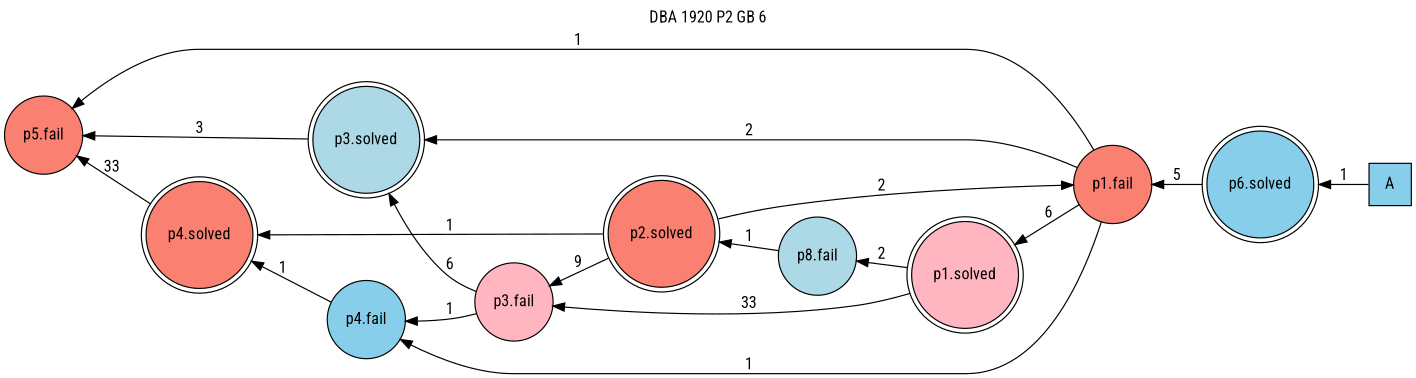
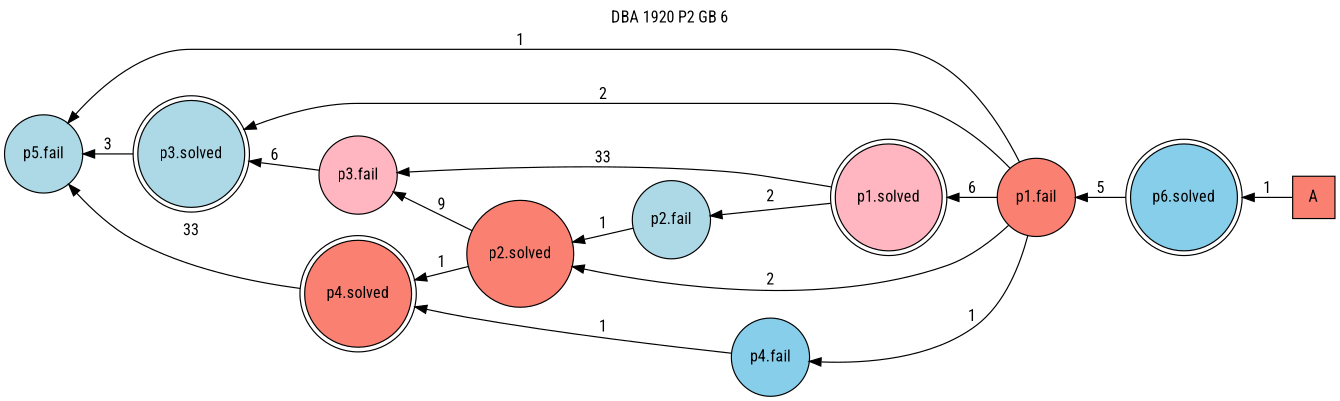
node "p5.fail": fillcolor salmon -> lightblue
node "A": fillcolor skyblue -> salmon
edge "p2.solved" -> "p1.fail": reversed
node "p2.solved": shape doublecircle -> circle
node "p8.fail": label "p8.fail" -> "p2.fail"
edge "p3.fail" -> "p4.fail": removed, label "1"
